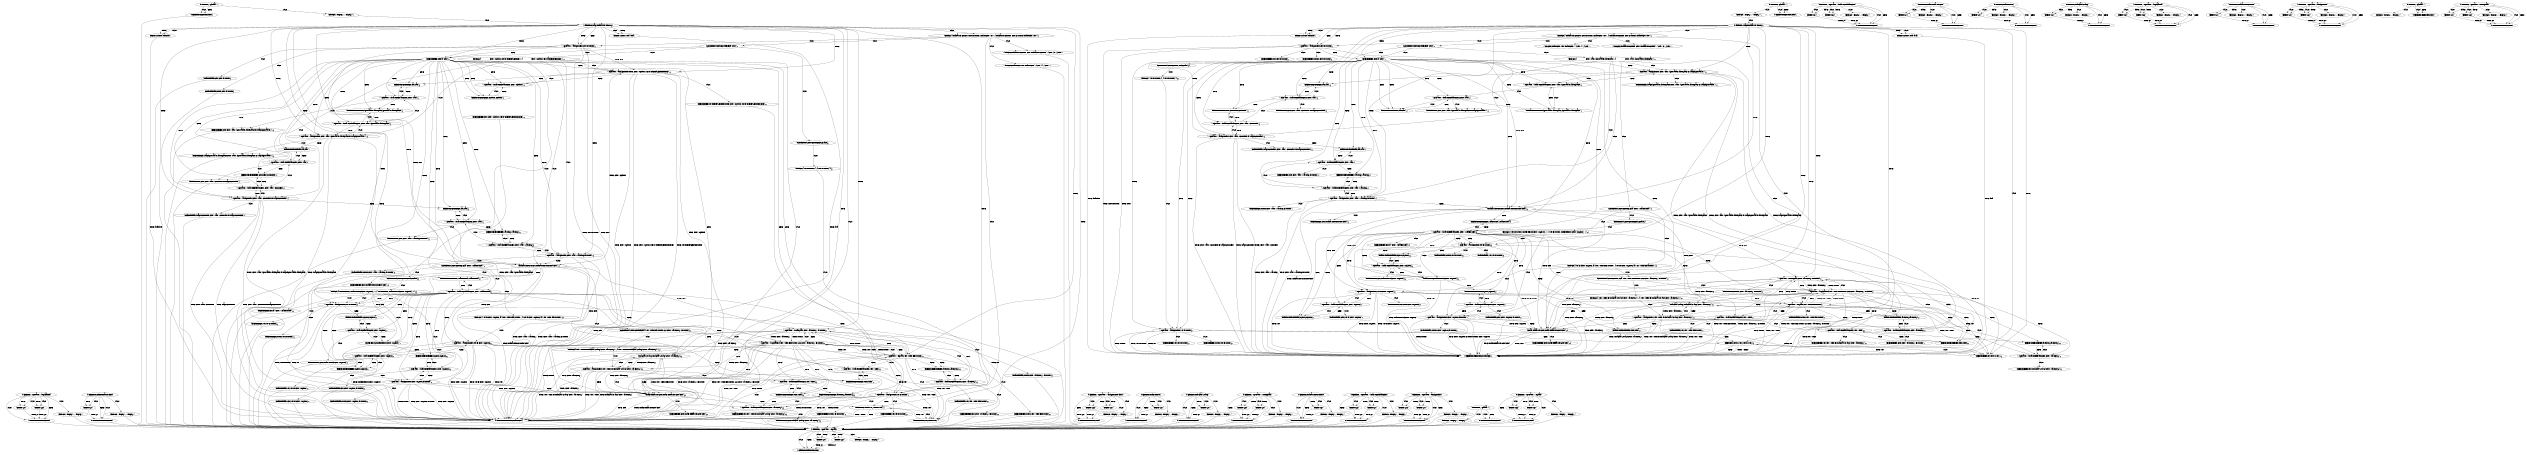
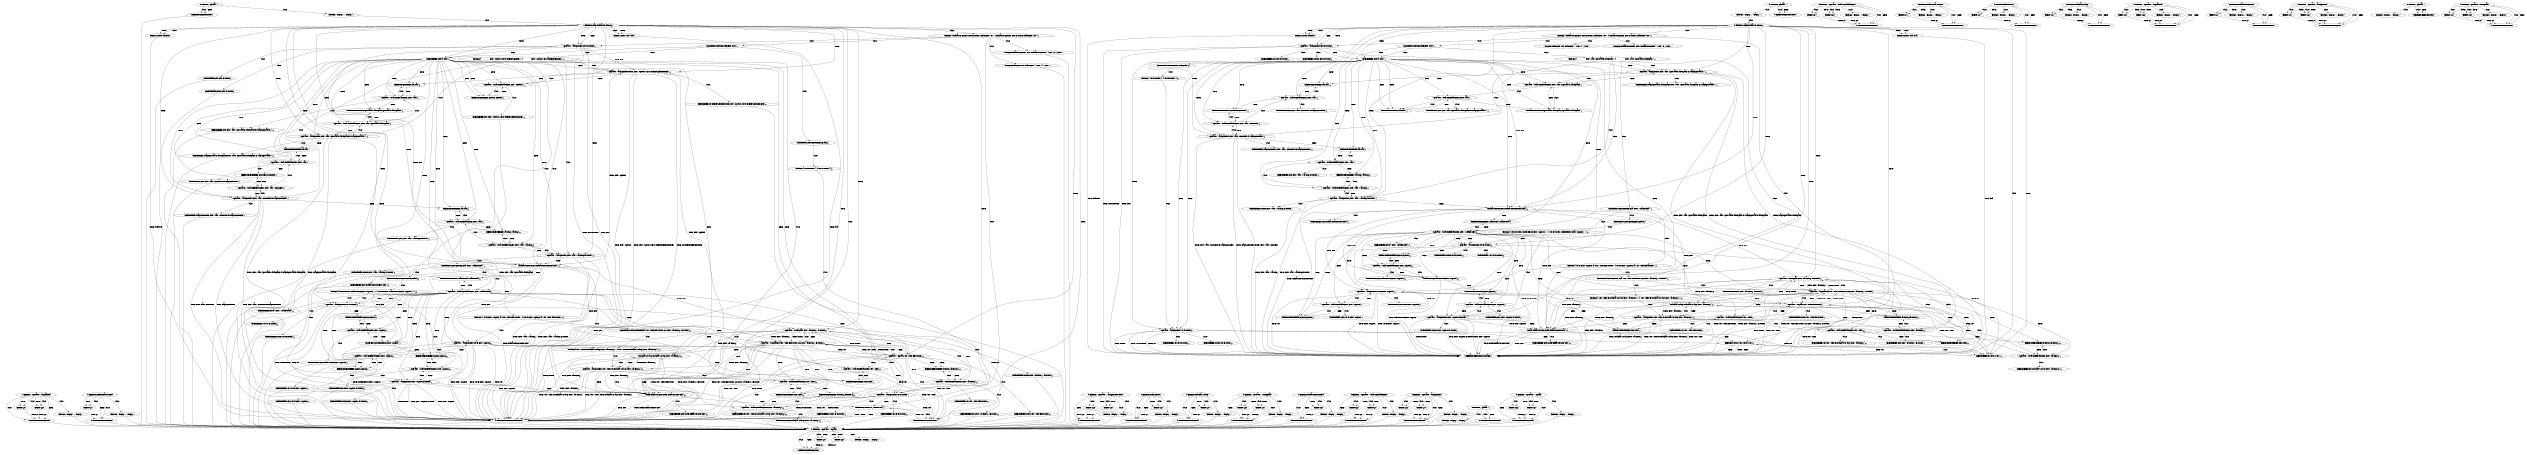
edge "(<operator>.indirectFieldAccess,ctxt->options)" -> "(IDENTIFIER,ctxt,ctxt->options -= XML_PARSE_DTDLOAD)": added, label "AST:"
